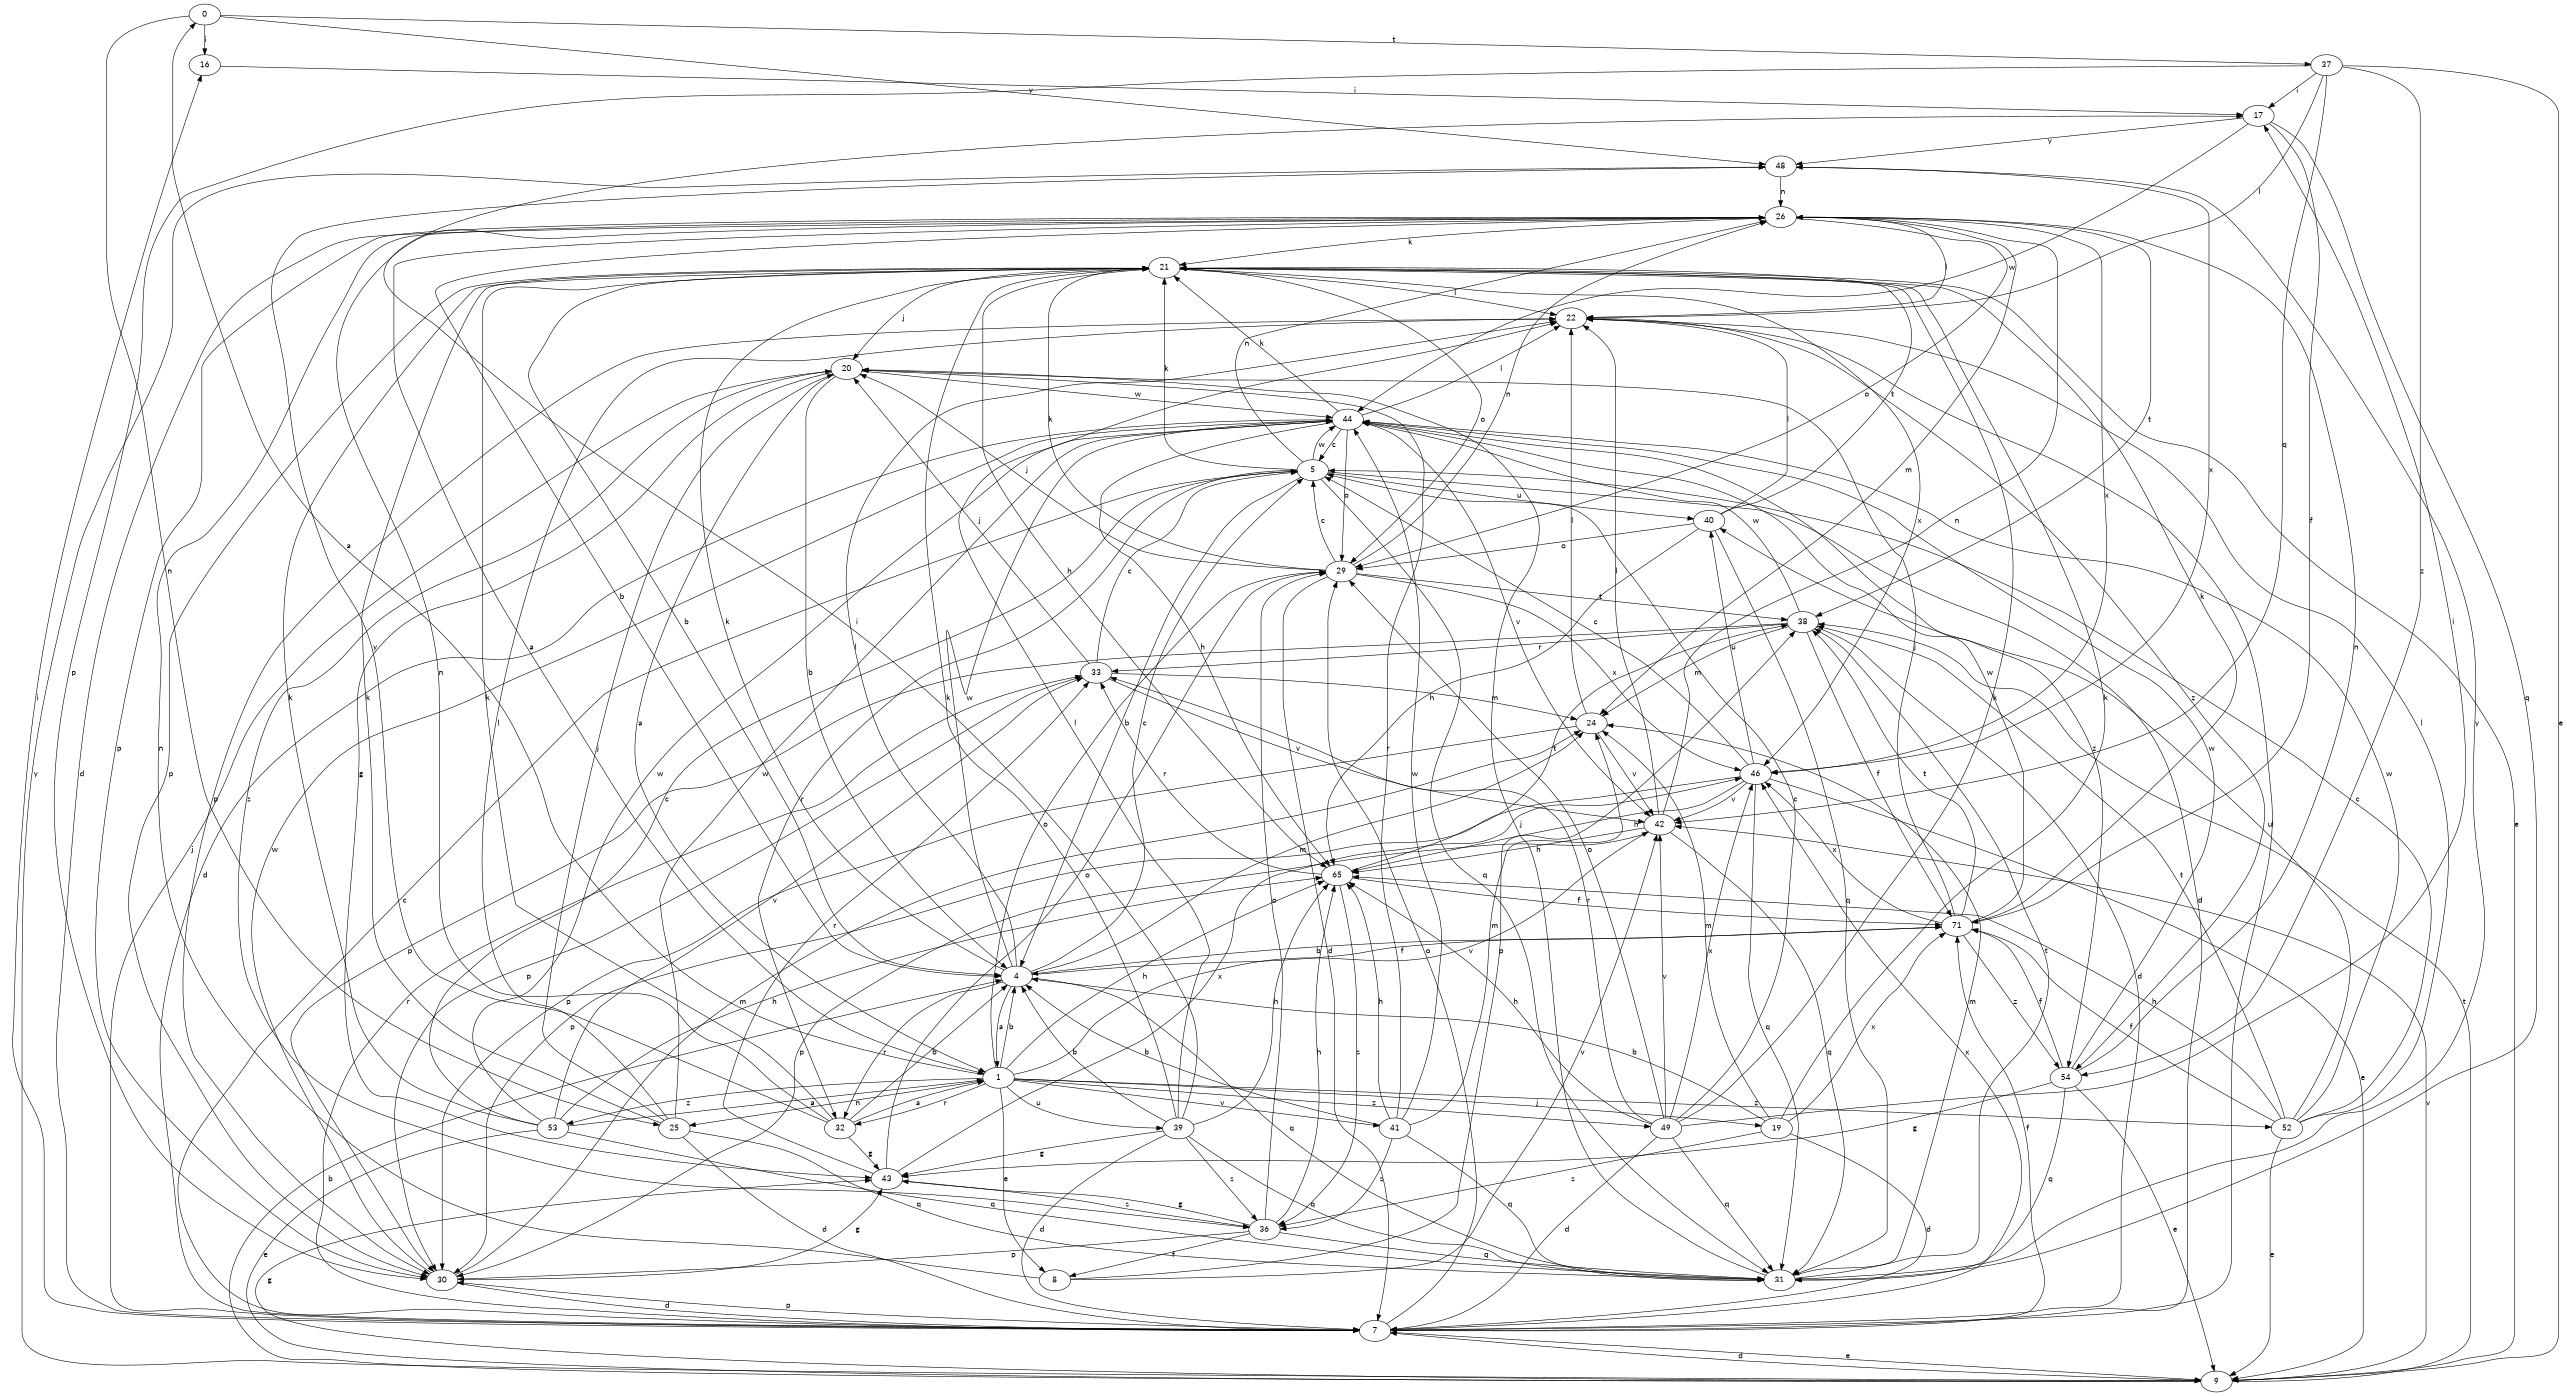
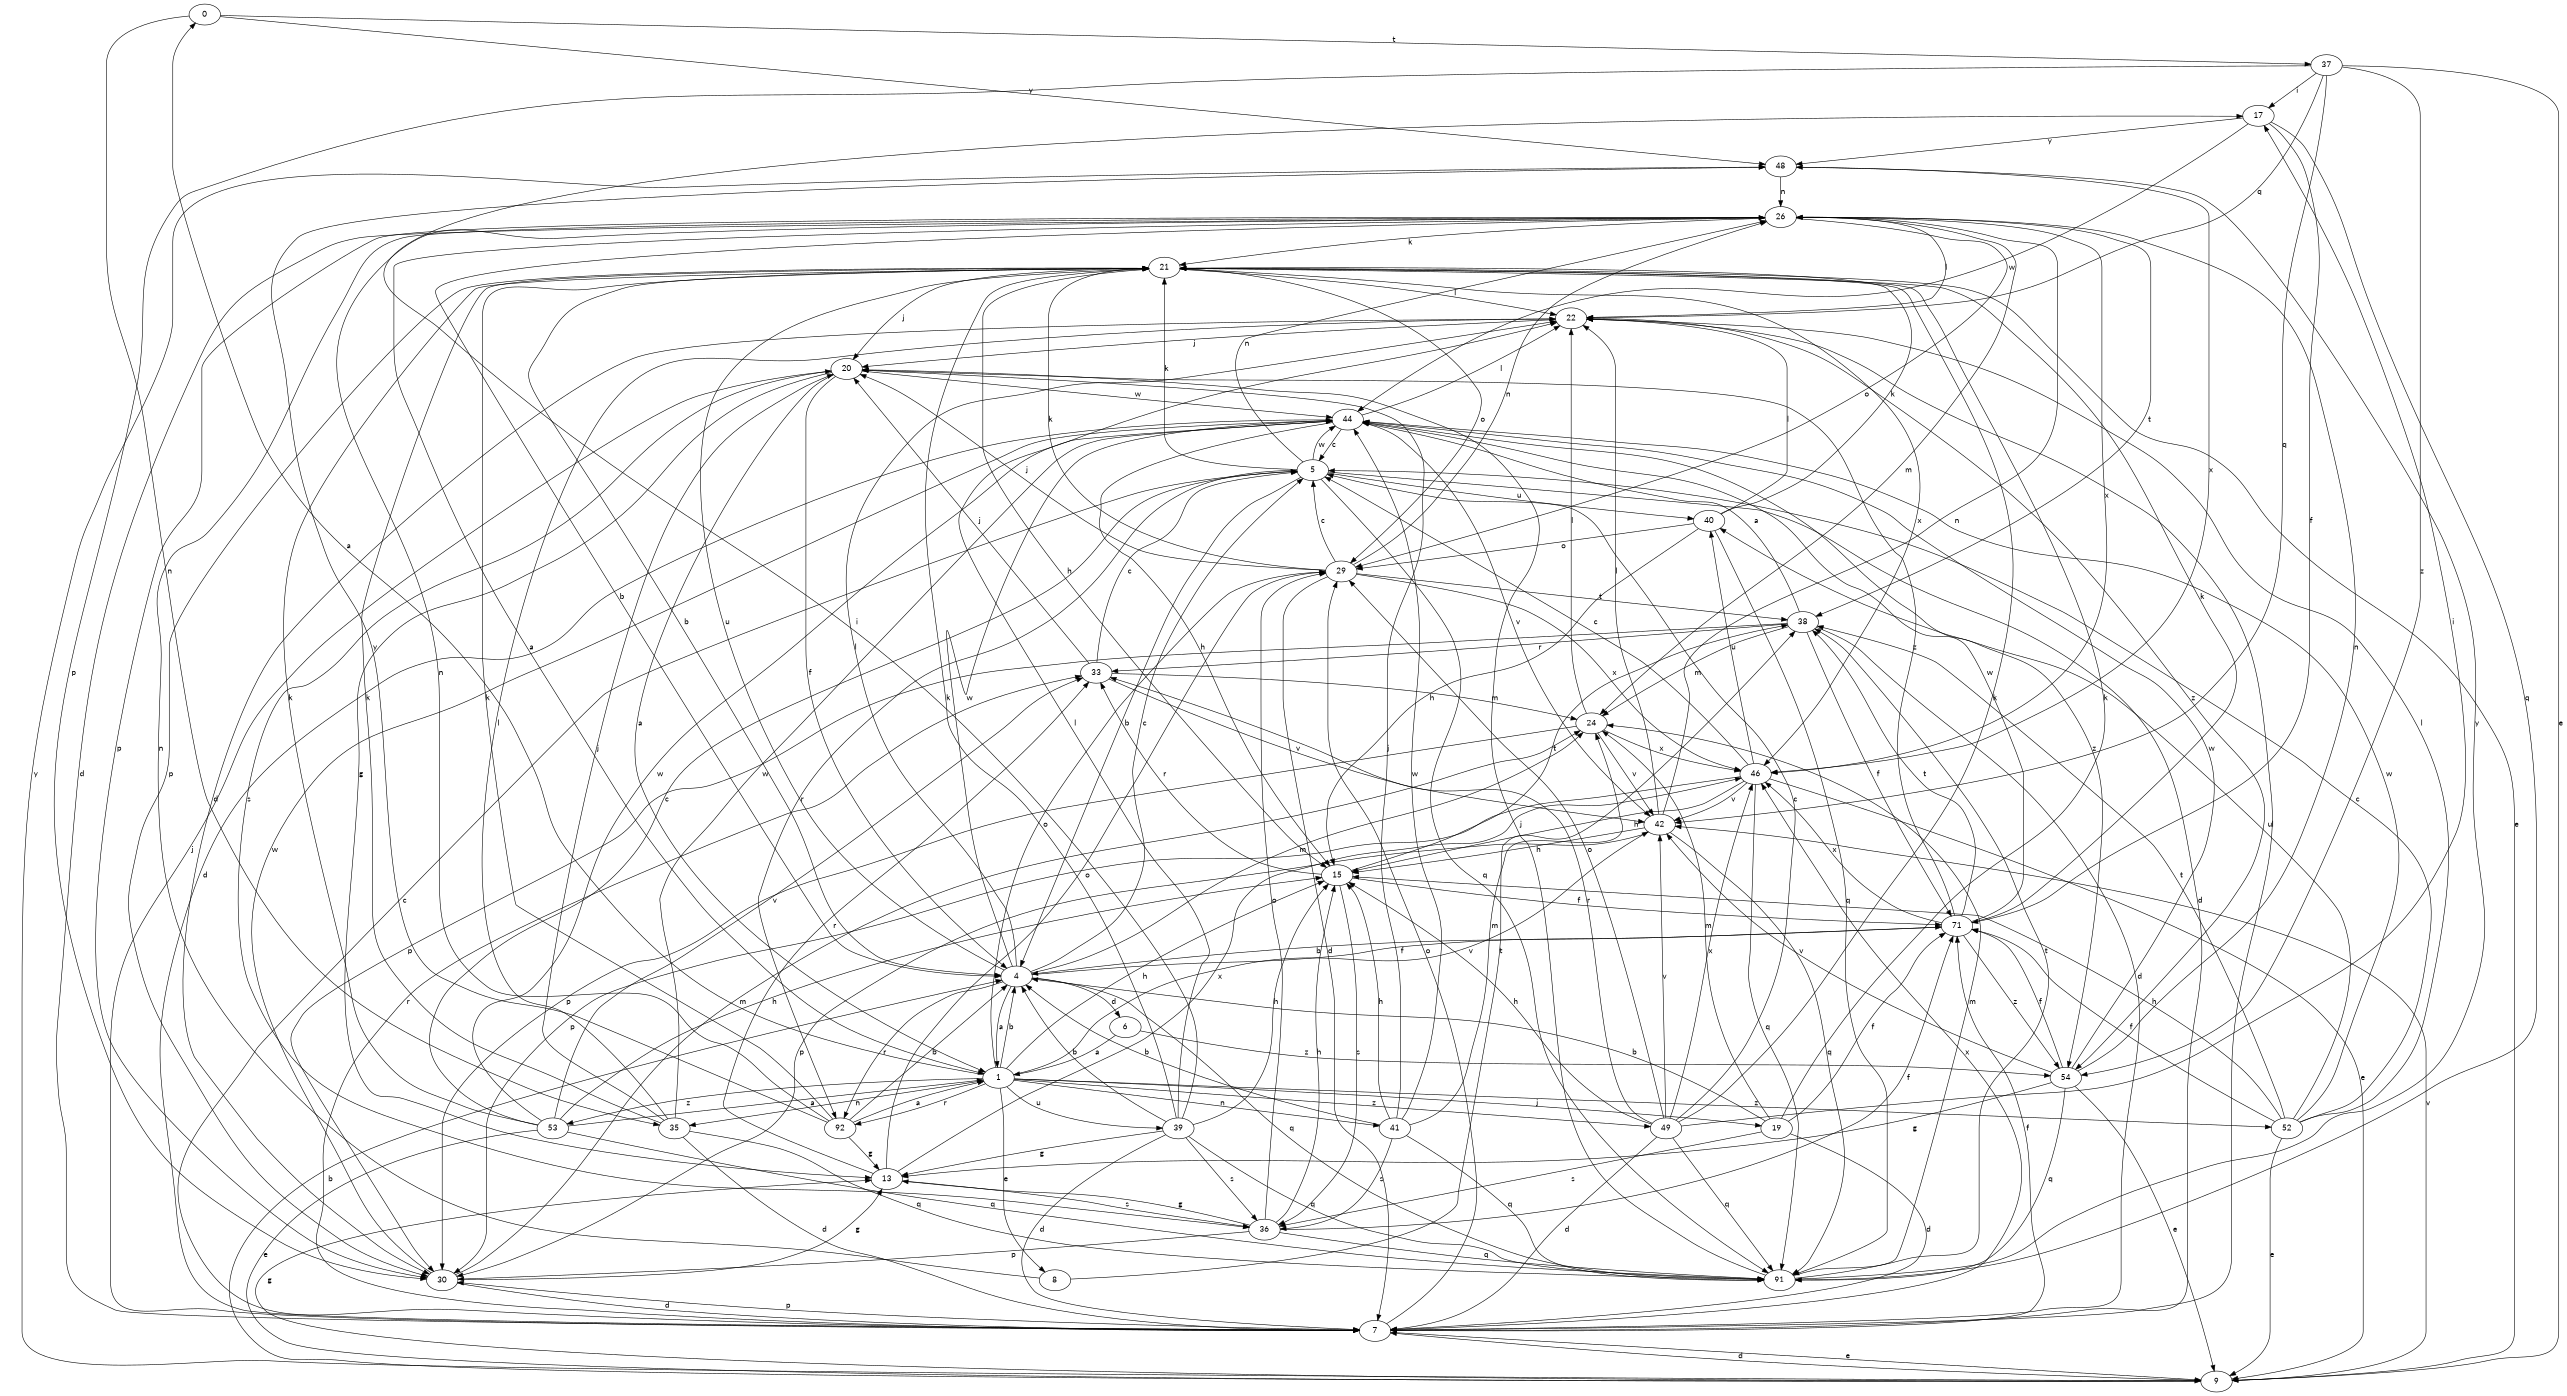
node "16": removed
edge "37" -> "22": label "l" -> "q"
edge "22" -> "20": added, label "j"
edge "44" -> "21": removed, label "k"
edge "40" -> "21": label "t" -> "k"
edge "44" -> "29": removed, label "o"
edge "38" -> "44": label "w" -> "a"
edge "4" -> "21": label "k" -> "u"
edge "71" -> "20": label "j" -> "z"
edge "20" -> "4": label "b" -> "f"
edge "41" -> "20": label "r" -> "j"
edge "24" -> "46": added, label "x"
edge "22" -> "30": label "p" -> "d"
node "65": label "65" -> "15"
edge "33" -> "30": removed, label "p"
edge "9" -> "38": removed, label "t"
edge "8" -> "38": label "p" -> "t"
node "6": added
edge "19" -> "71": label "x" -> "f"
edge "1" -> "41": label "v" -> "n"
node "25": label "25" -> "35"
node "32": label "32" -> "92"
node "43": label "43" -> "13"
edge "8" -> "42": now "54" -> "42"
edge "36" -> "8": now "36" -> "71"
node "31": label "31" -> "91"
